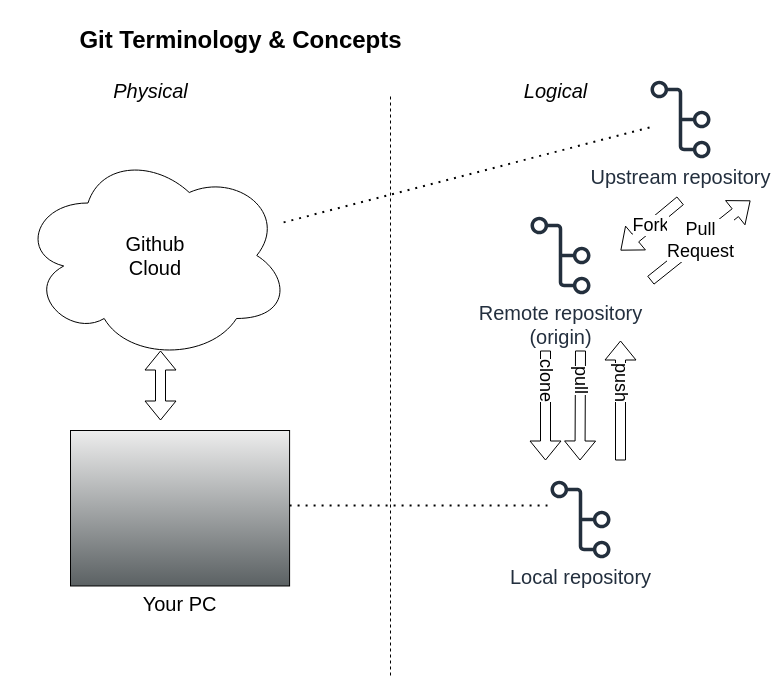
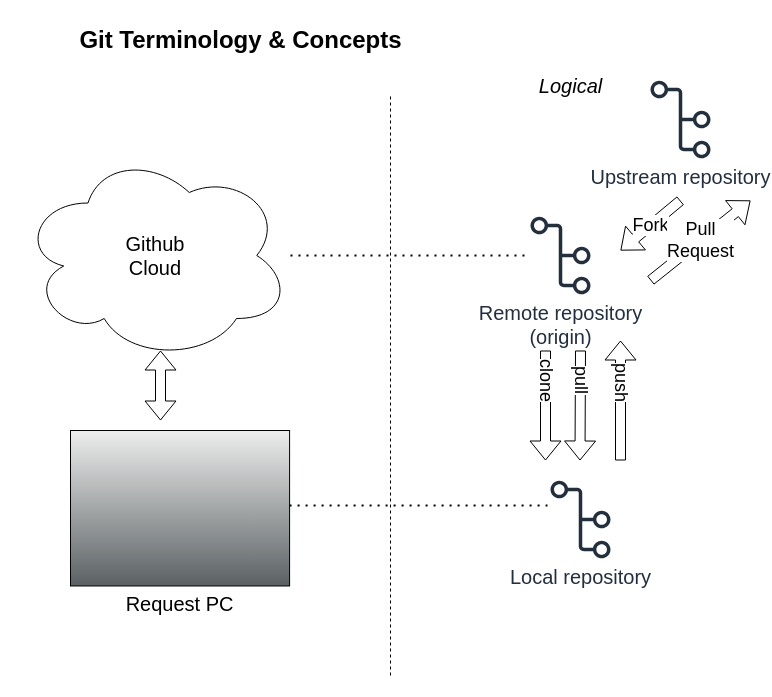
node "Physical": removed
node "Logical": moved (556, 91) -> (571, 86)
edge "Upstream repository" -- "Github Cloud": now "Remote repository (origin)" -- "Github Cloud"
node "Your PC": label "Your PC" -> "Request PC"
